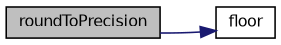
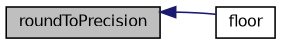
edge "roundToPrecision" -> "floor": reversed
